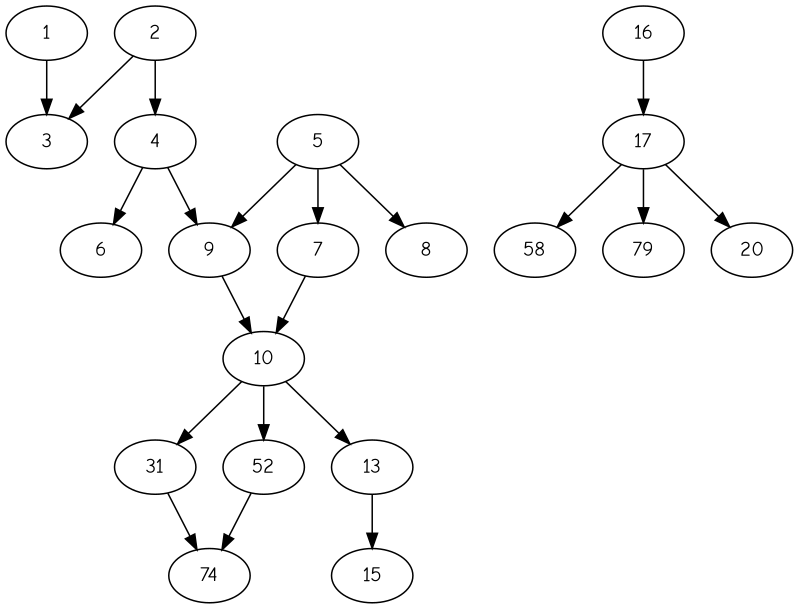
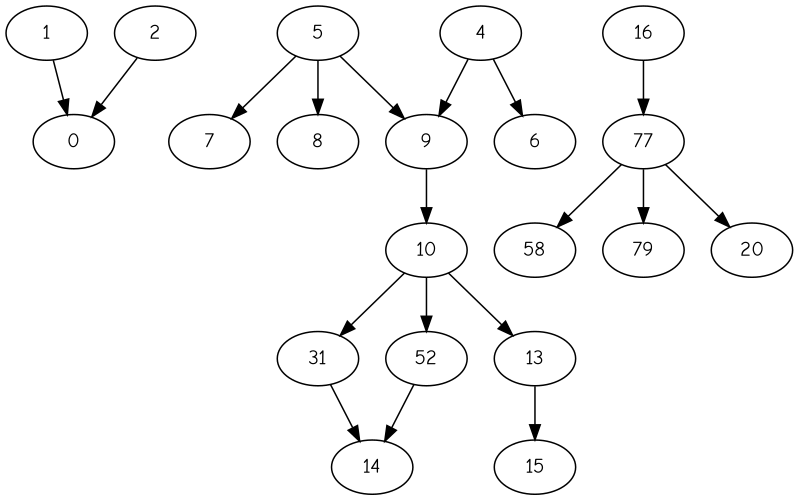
edge "2" -> "4": removed
node "3": label "3" -> "0"
node "17": label "17" -> "77"
edge "7" -> "10": removed
node "74": label "74" -> "14"
